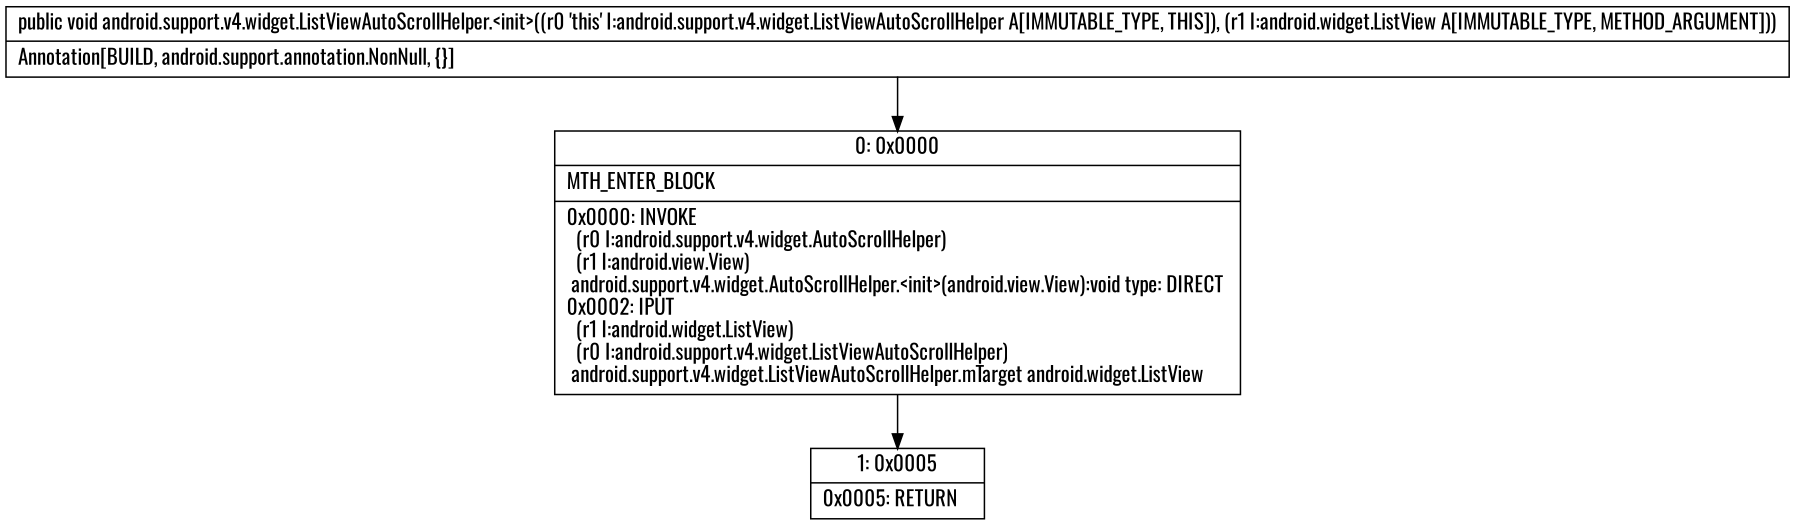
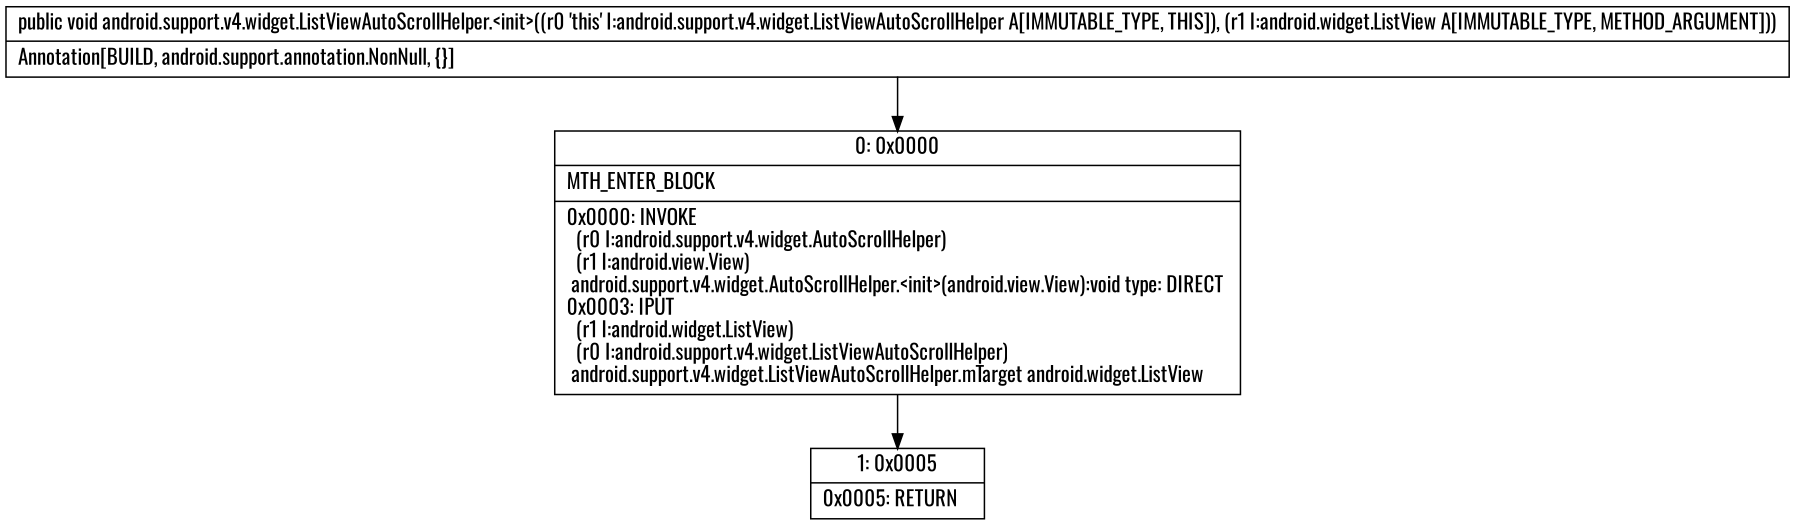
node "0: 0x0000": text "0x0002: IPUT" -> "0x0003: IPUT"
